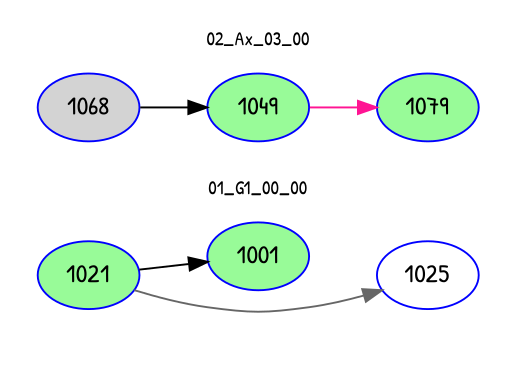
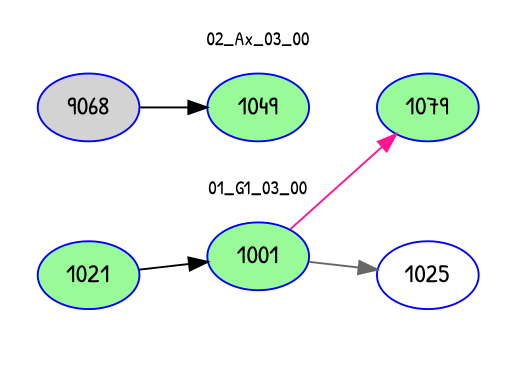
node "1068": label "1068" -> "9068"
edge "1049" -> "1079": now "1001" -> "1079"
cluster "01_G1_00_00": label "01_G1_00_00" -> "01_G1_03_00"
edge "1021" -> "1025": now "1001" -> "1025"
